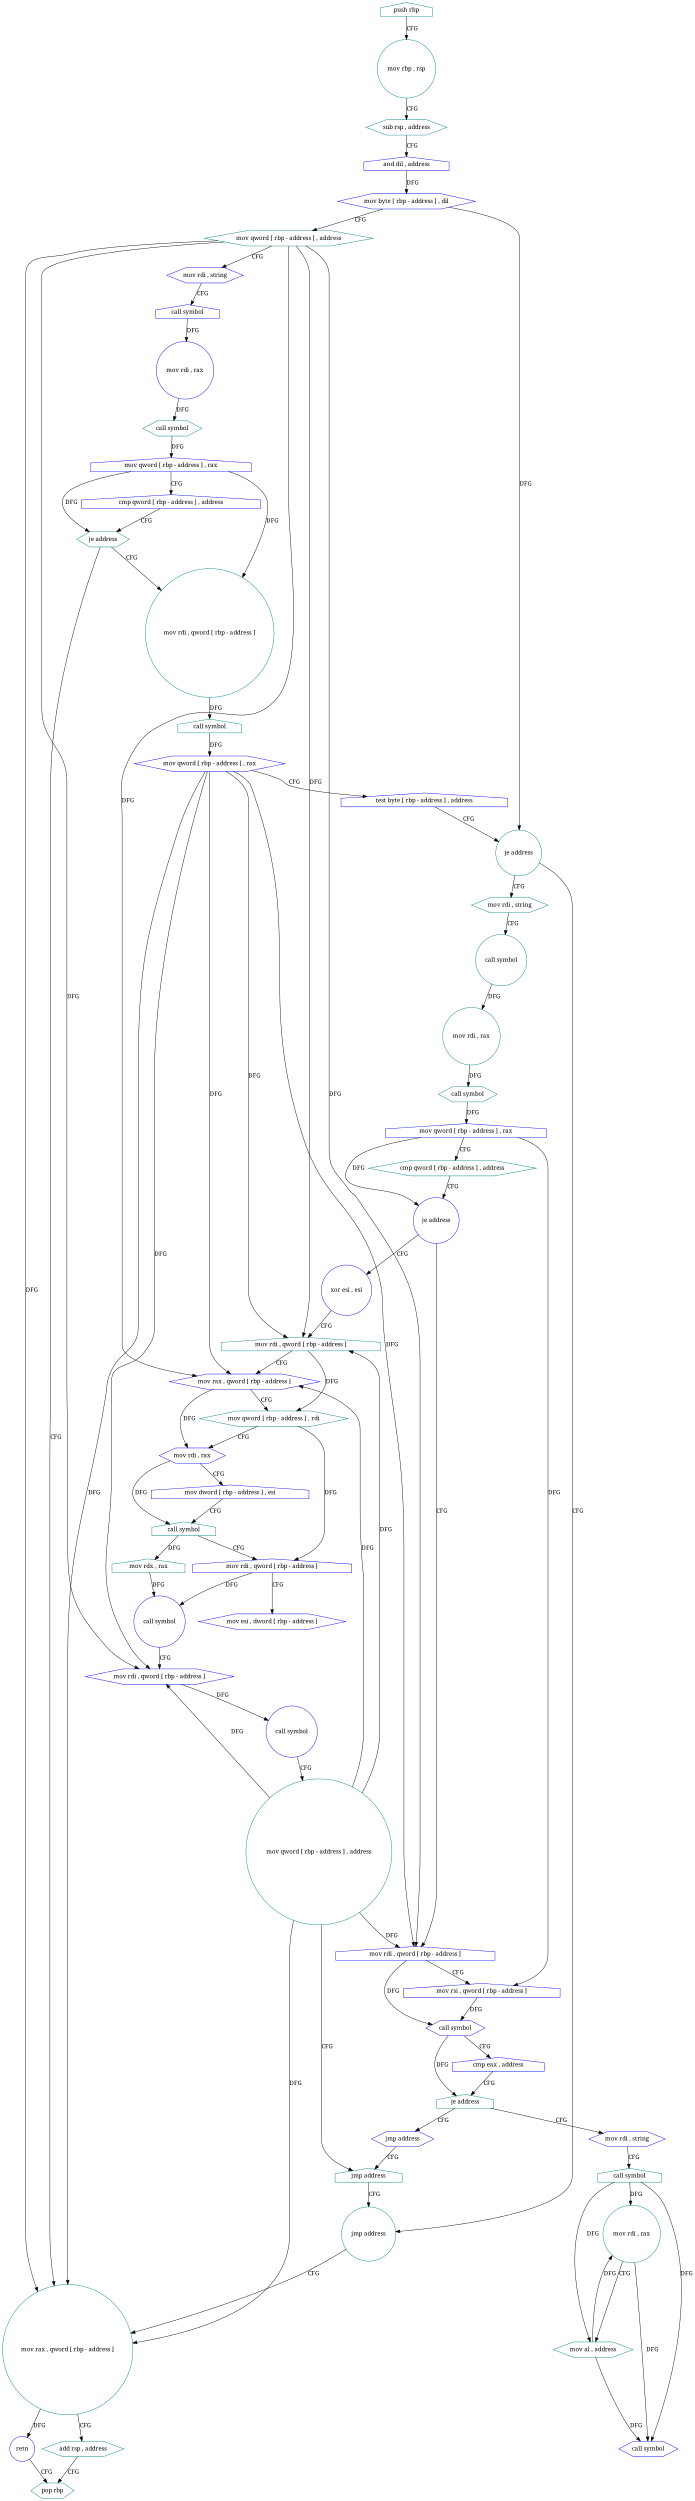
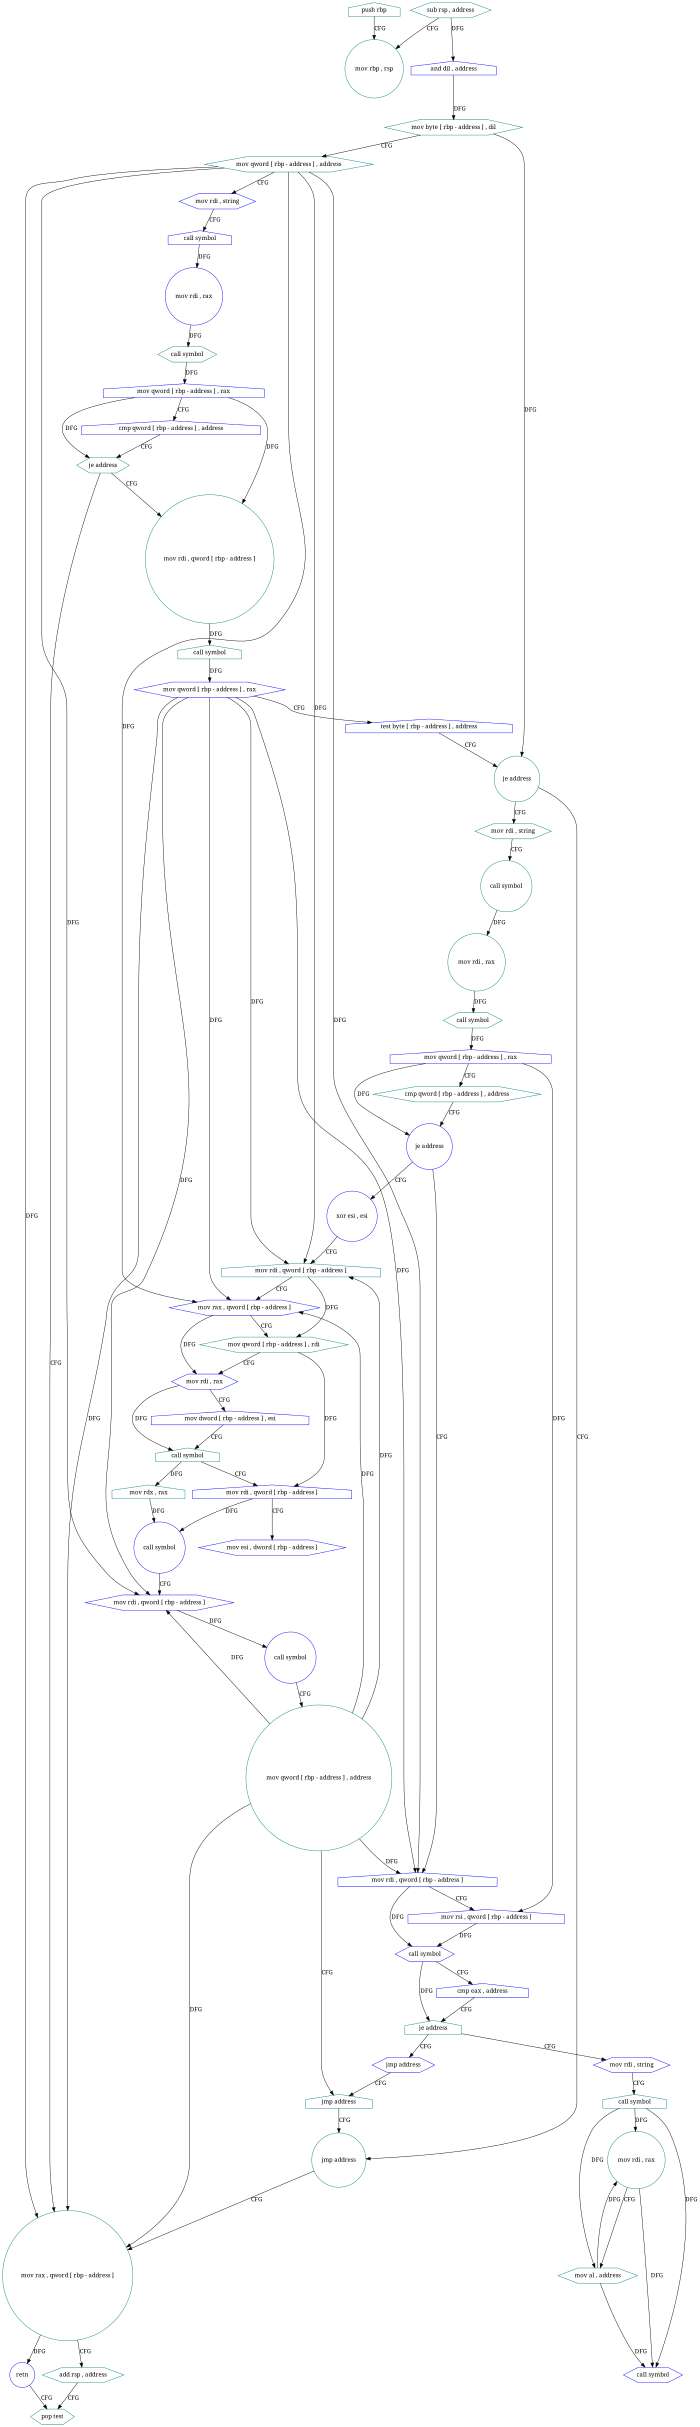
edge "mov rbp , rsp" -> "sub rsp , address": reversed
edge "sub rsp , address" -> "and dil , address": label "CFG" -> "DFG"
node "mov byte [ rbp - address ] , dil": color blue -> teal
node "pop rbp": label "pop rbp" -> "pop test"
